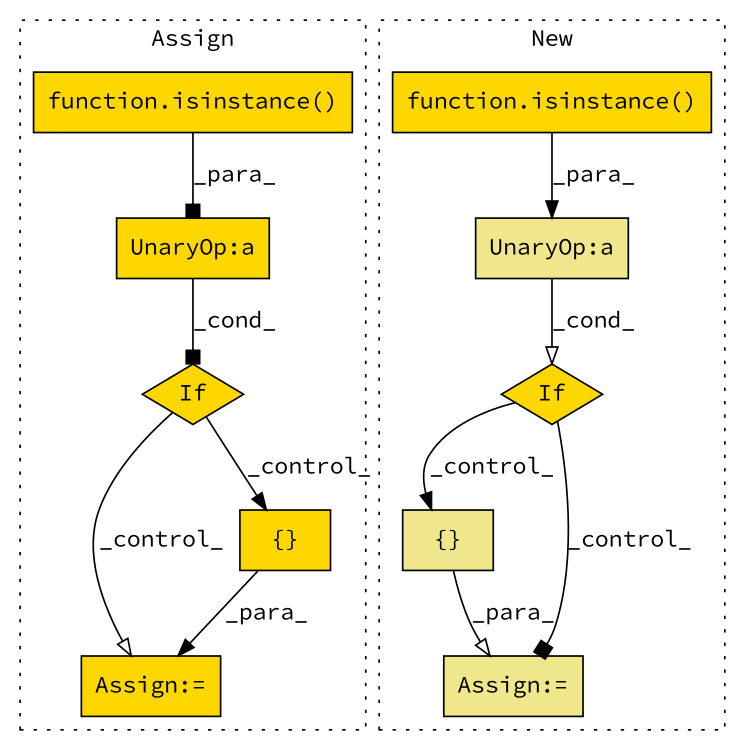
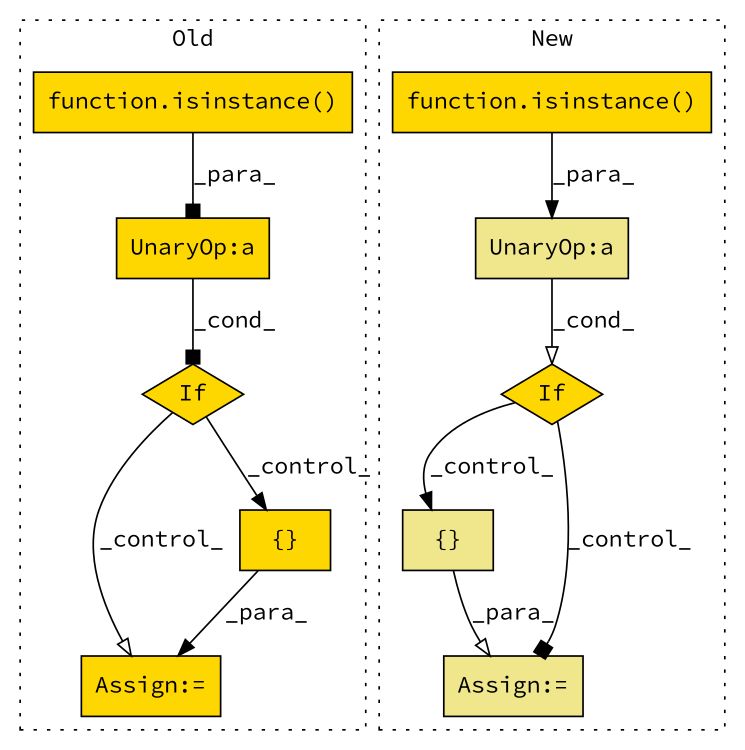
cluster "Assign": label "Assign" -> "Old"
